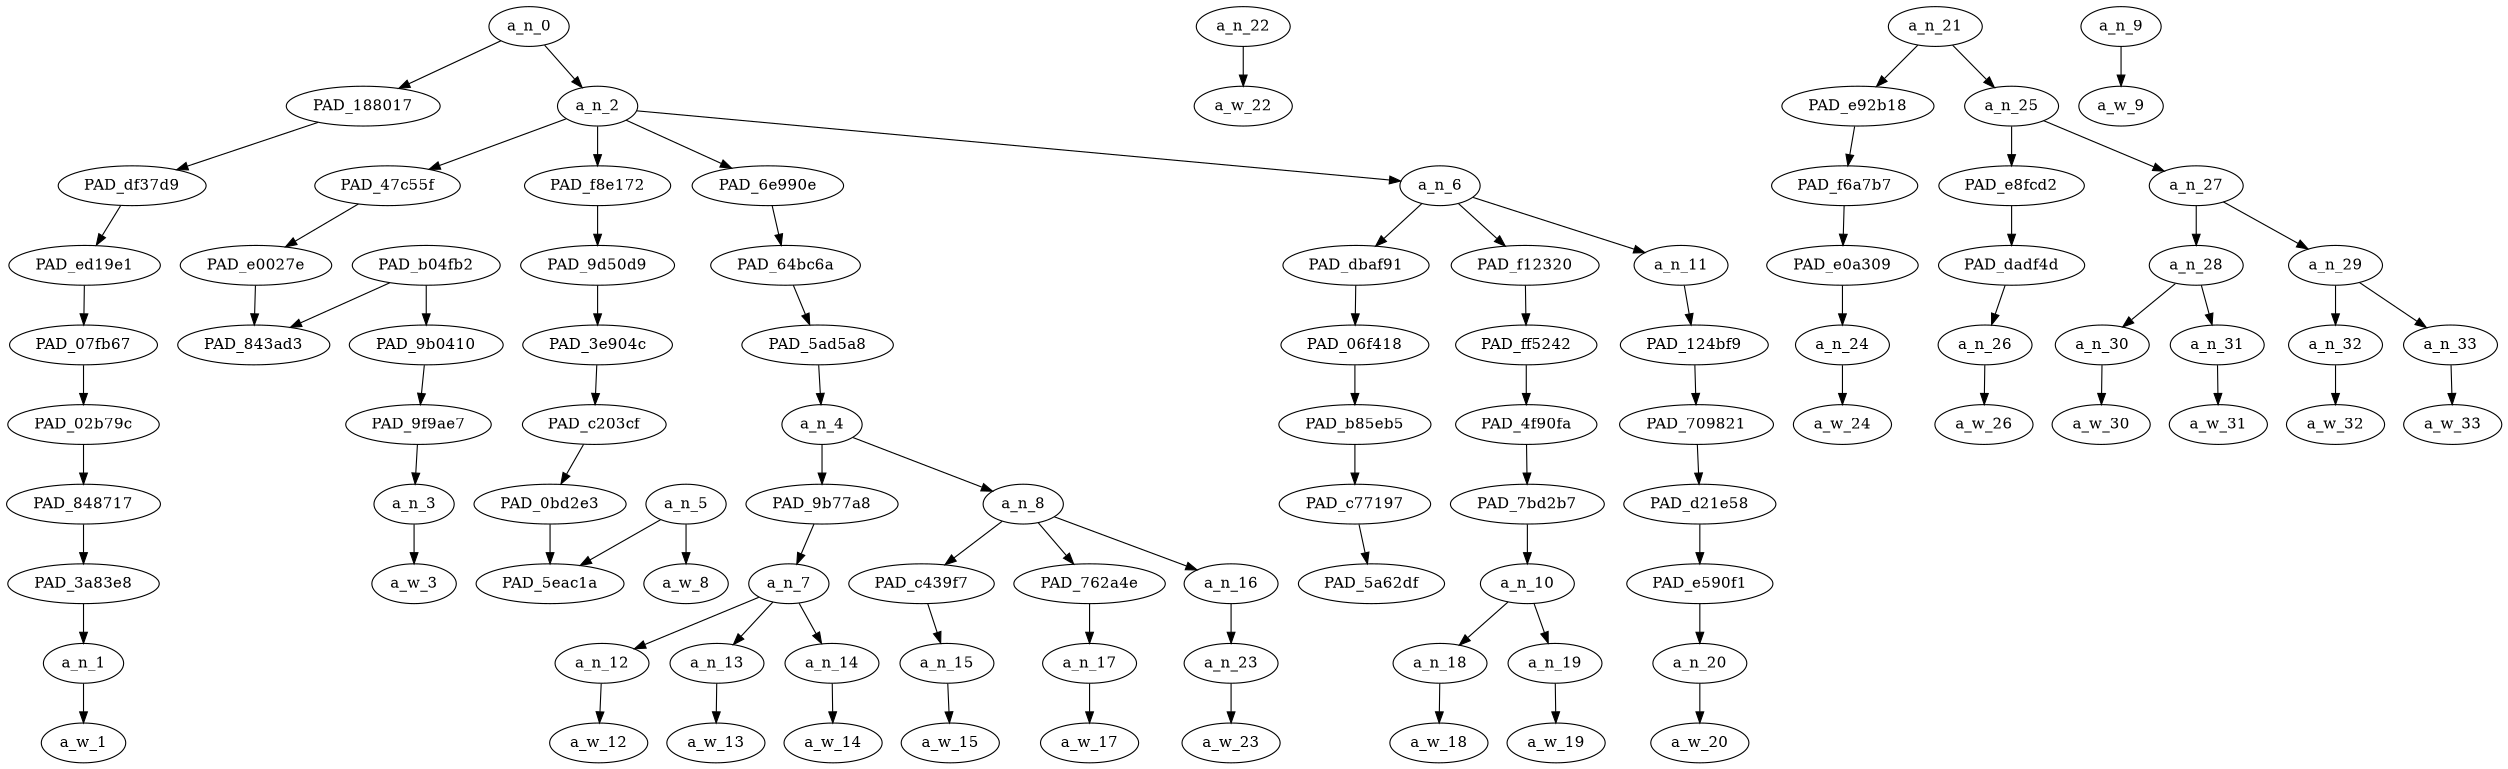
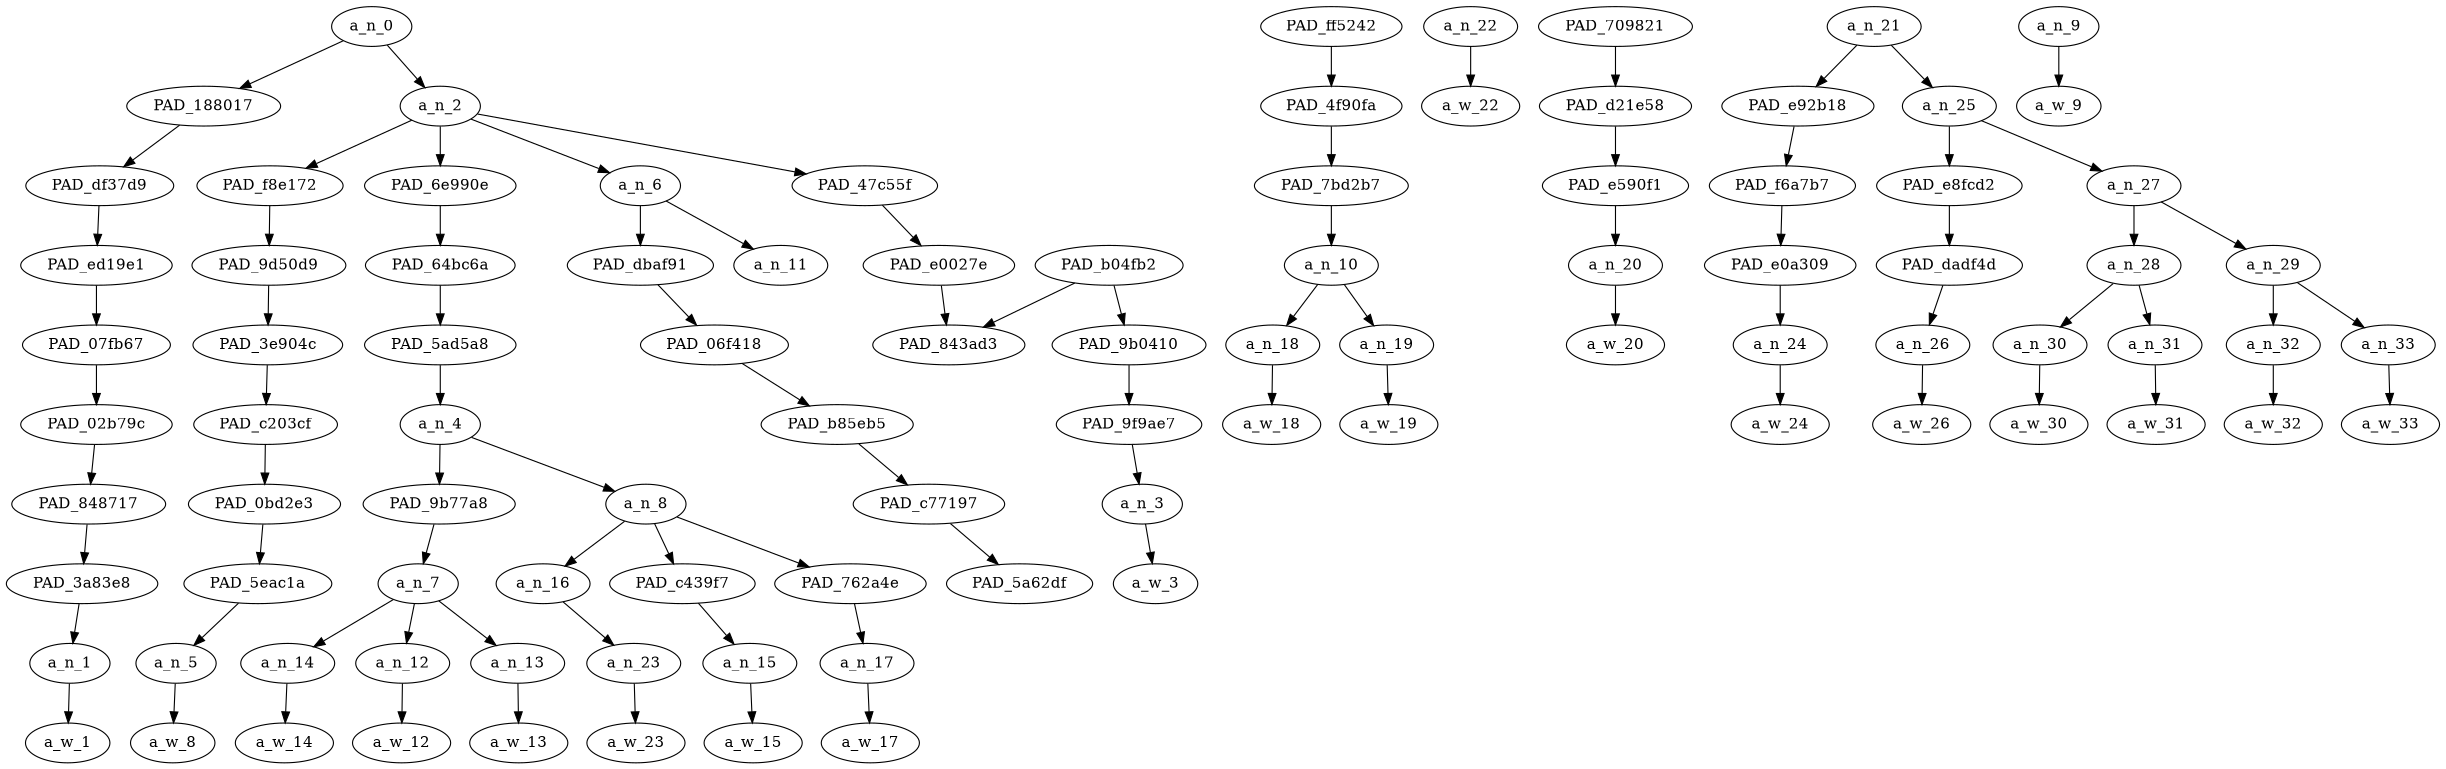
node "PAD_f12320": removed
node "PAD_124bf9": removed
edge "a_n_5" -> "PAD_5eac1a": reversed
